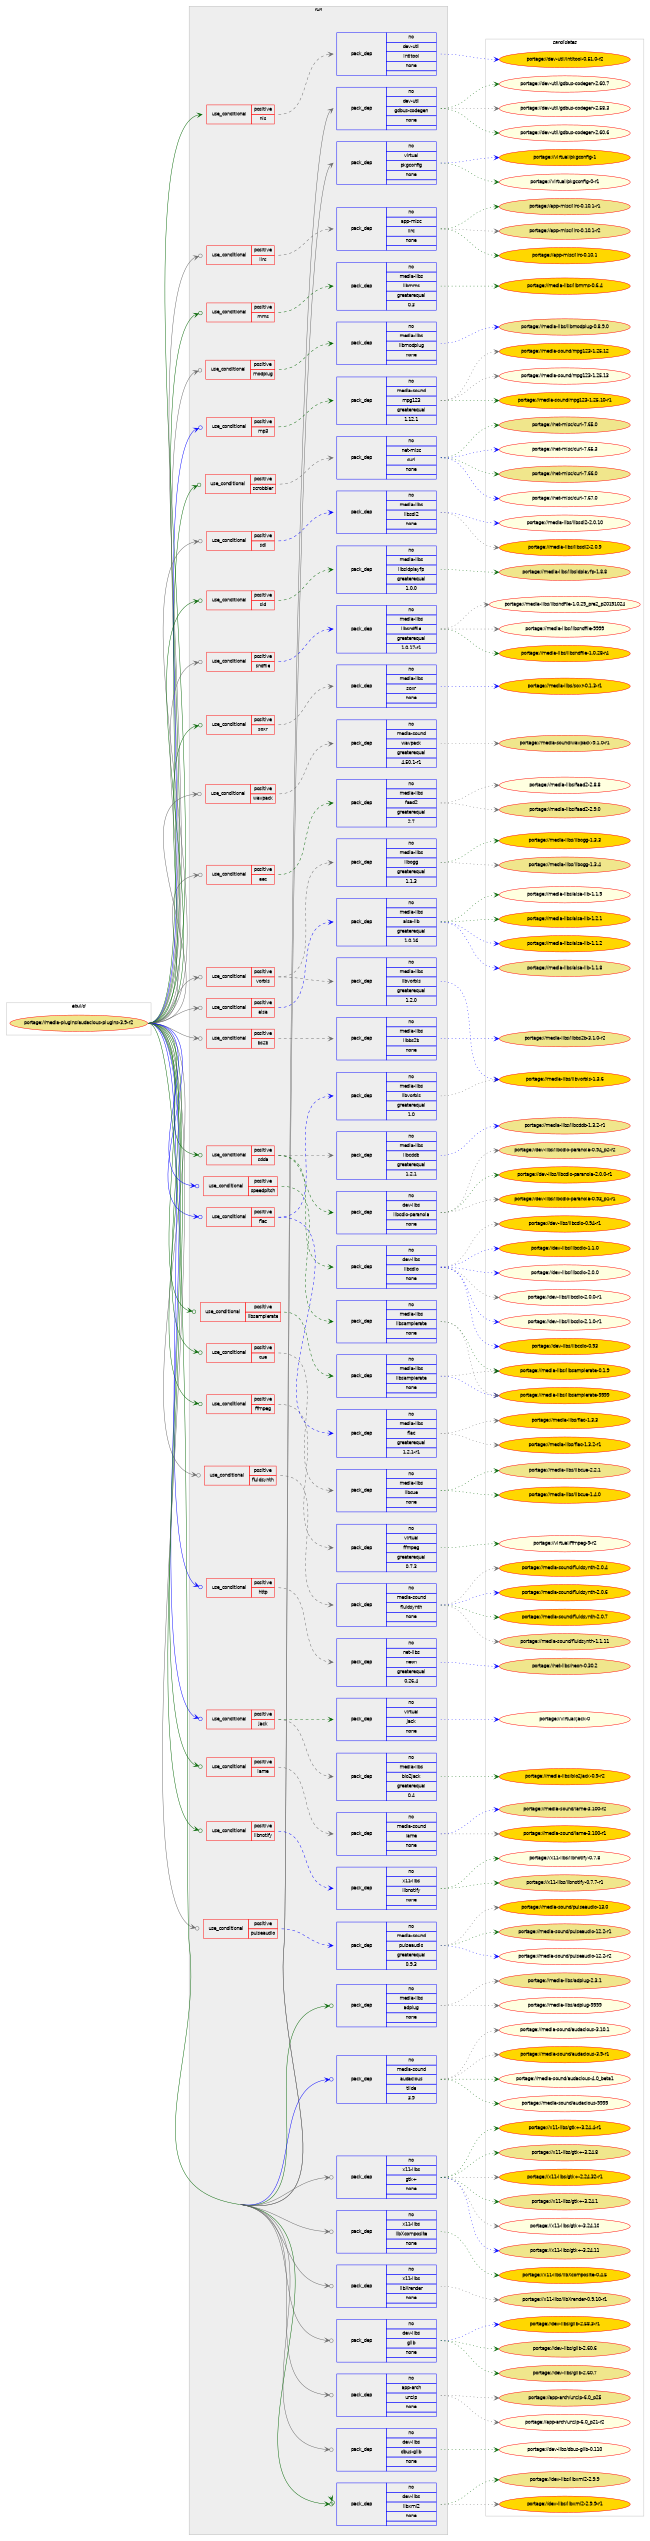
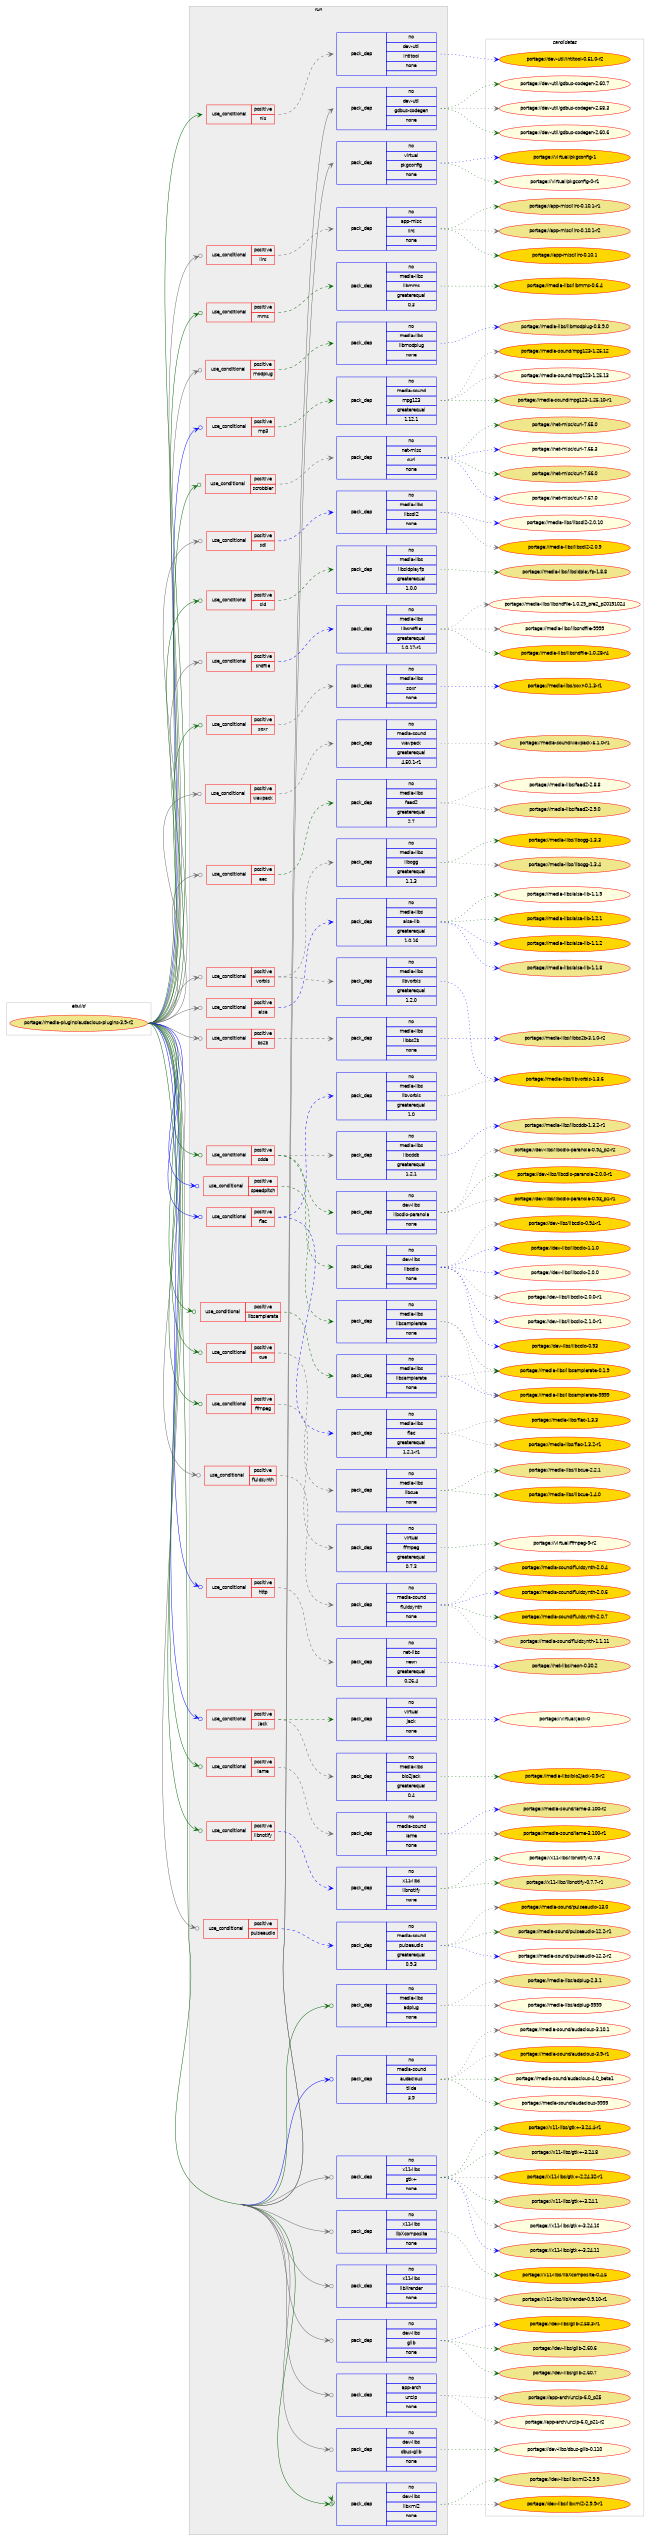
node "portage://media-sound/mpg123-1.25.10-r1": fillcolor gold -> khaki
node "portage://media-sound/wavpack-9.1.0-r1": label "portage://media-sound/wavpack-9.1.0-r1" -> "portage://media-sound/wavpack-5.1.0-r1"
